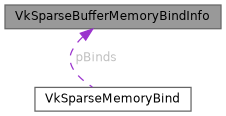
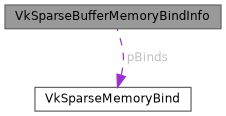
edge "VkSparseMemoryBind" -> "VkSparseBufferMemoryBindInfo": reversed
